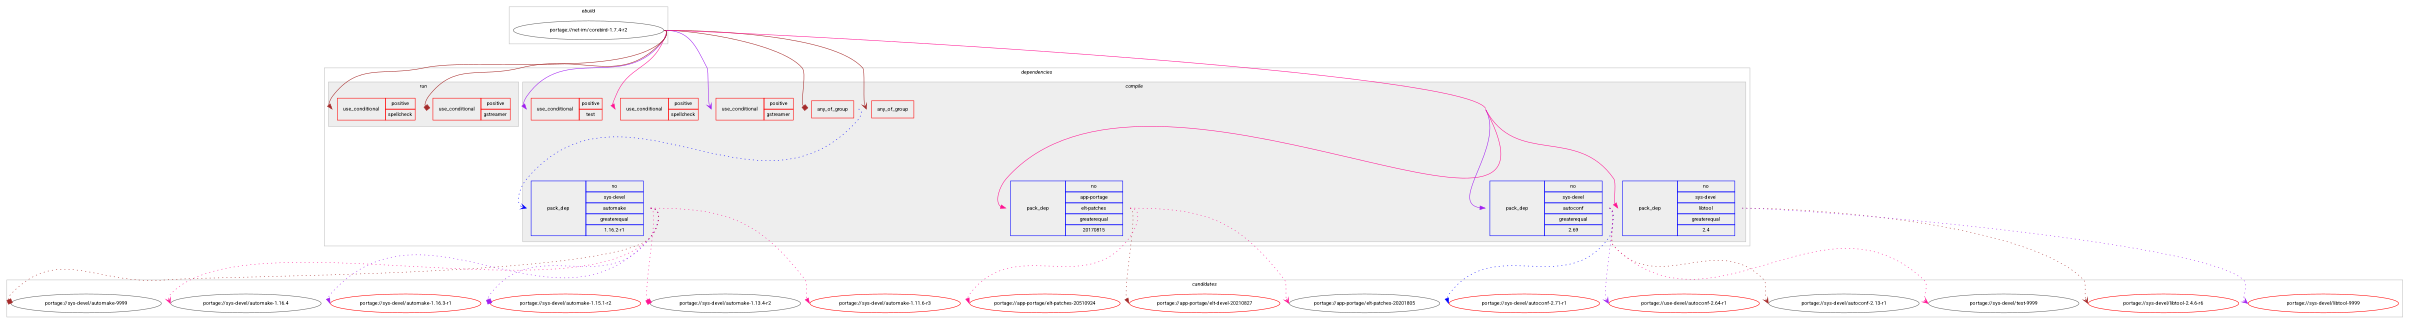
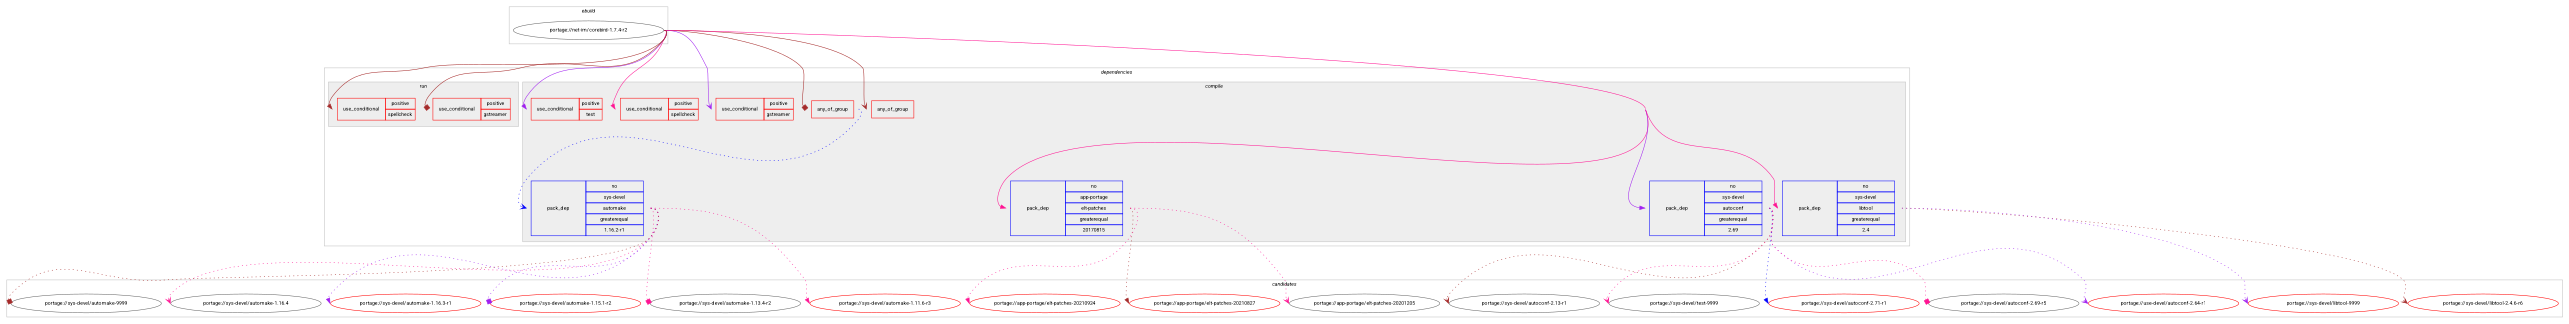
node "portage://app-portage/elt-patches-20510924": label "portage://app-portage/elt-patches-20510924" -> "portage://app-portage/elt-patches-20210924"
node "portage://app-portage/elt-devel-20210827": label "portage://app-portage/elt-devel-20210827" -> "portage://app-portage/elt-patches-20210827"
node "portage://app-portage/elt-patches-20201805": label "portage://app-portage/elt-patches-20201805" -> "portage://app-portage/elt-patches-20201205"
node "portage://sys-devel/autoconf-2.69-r5": added
